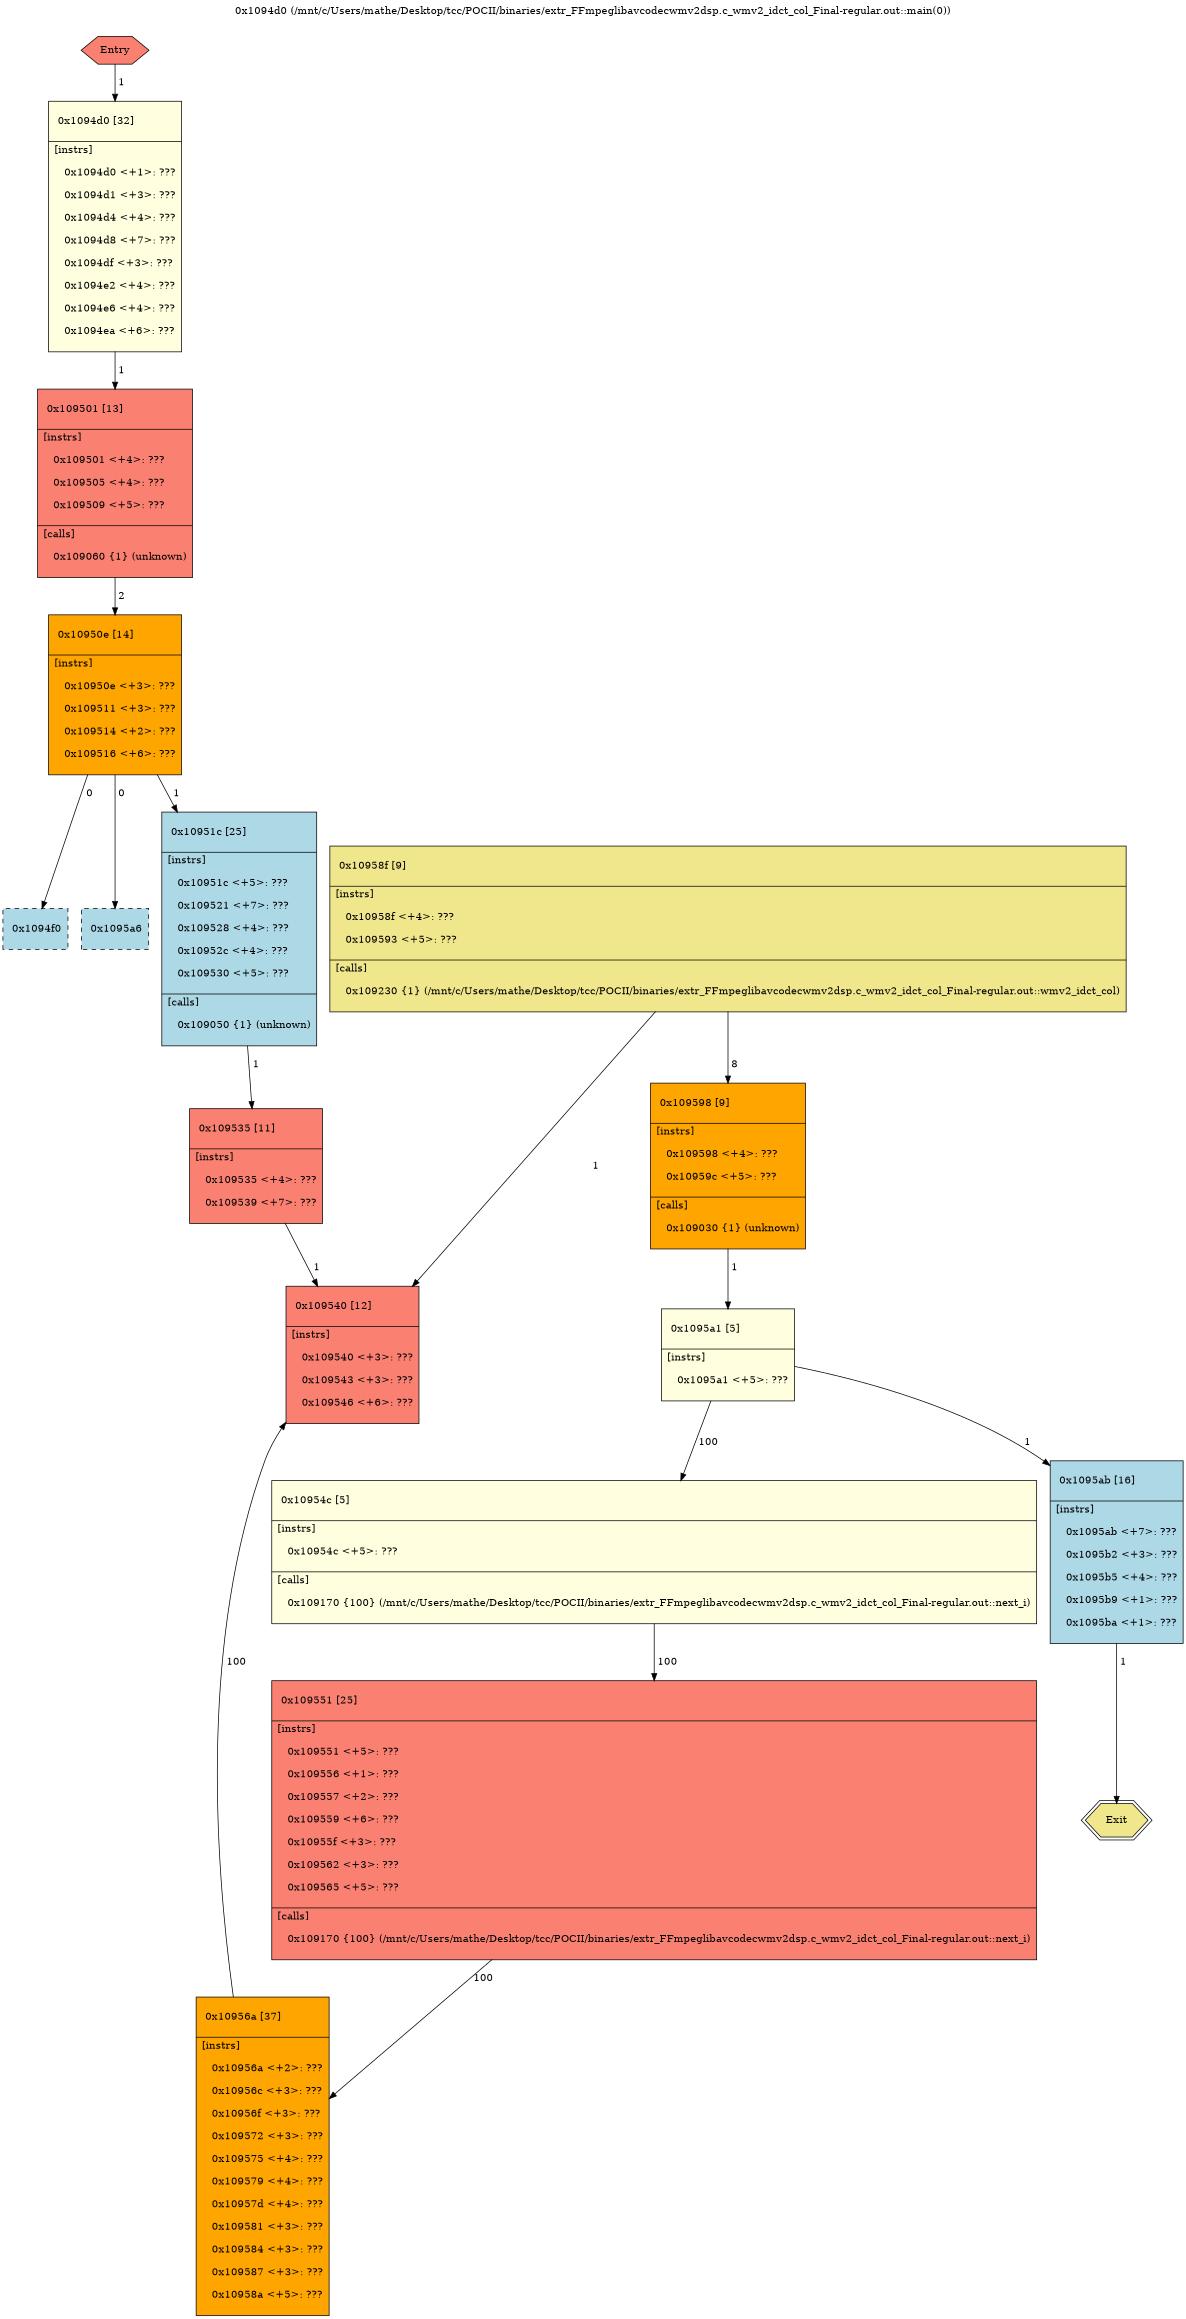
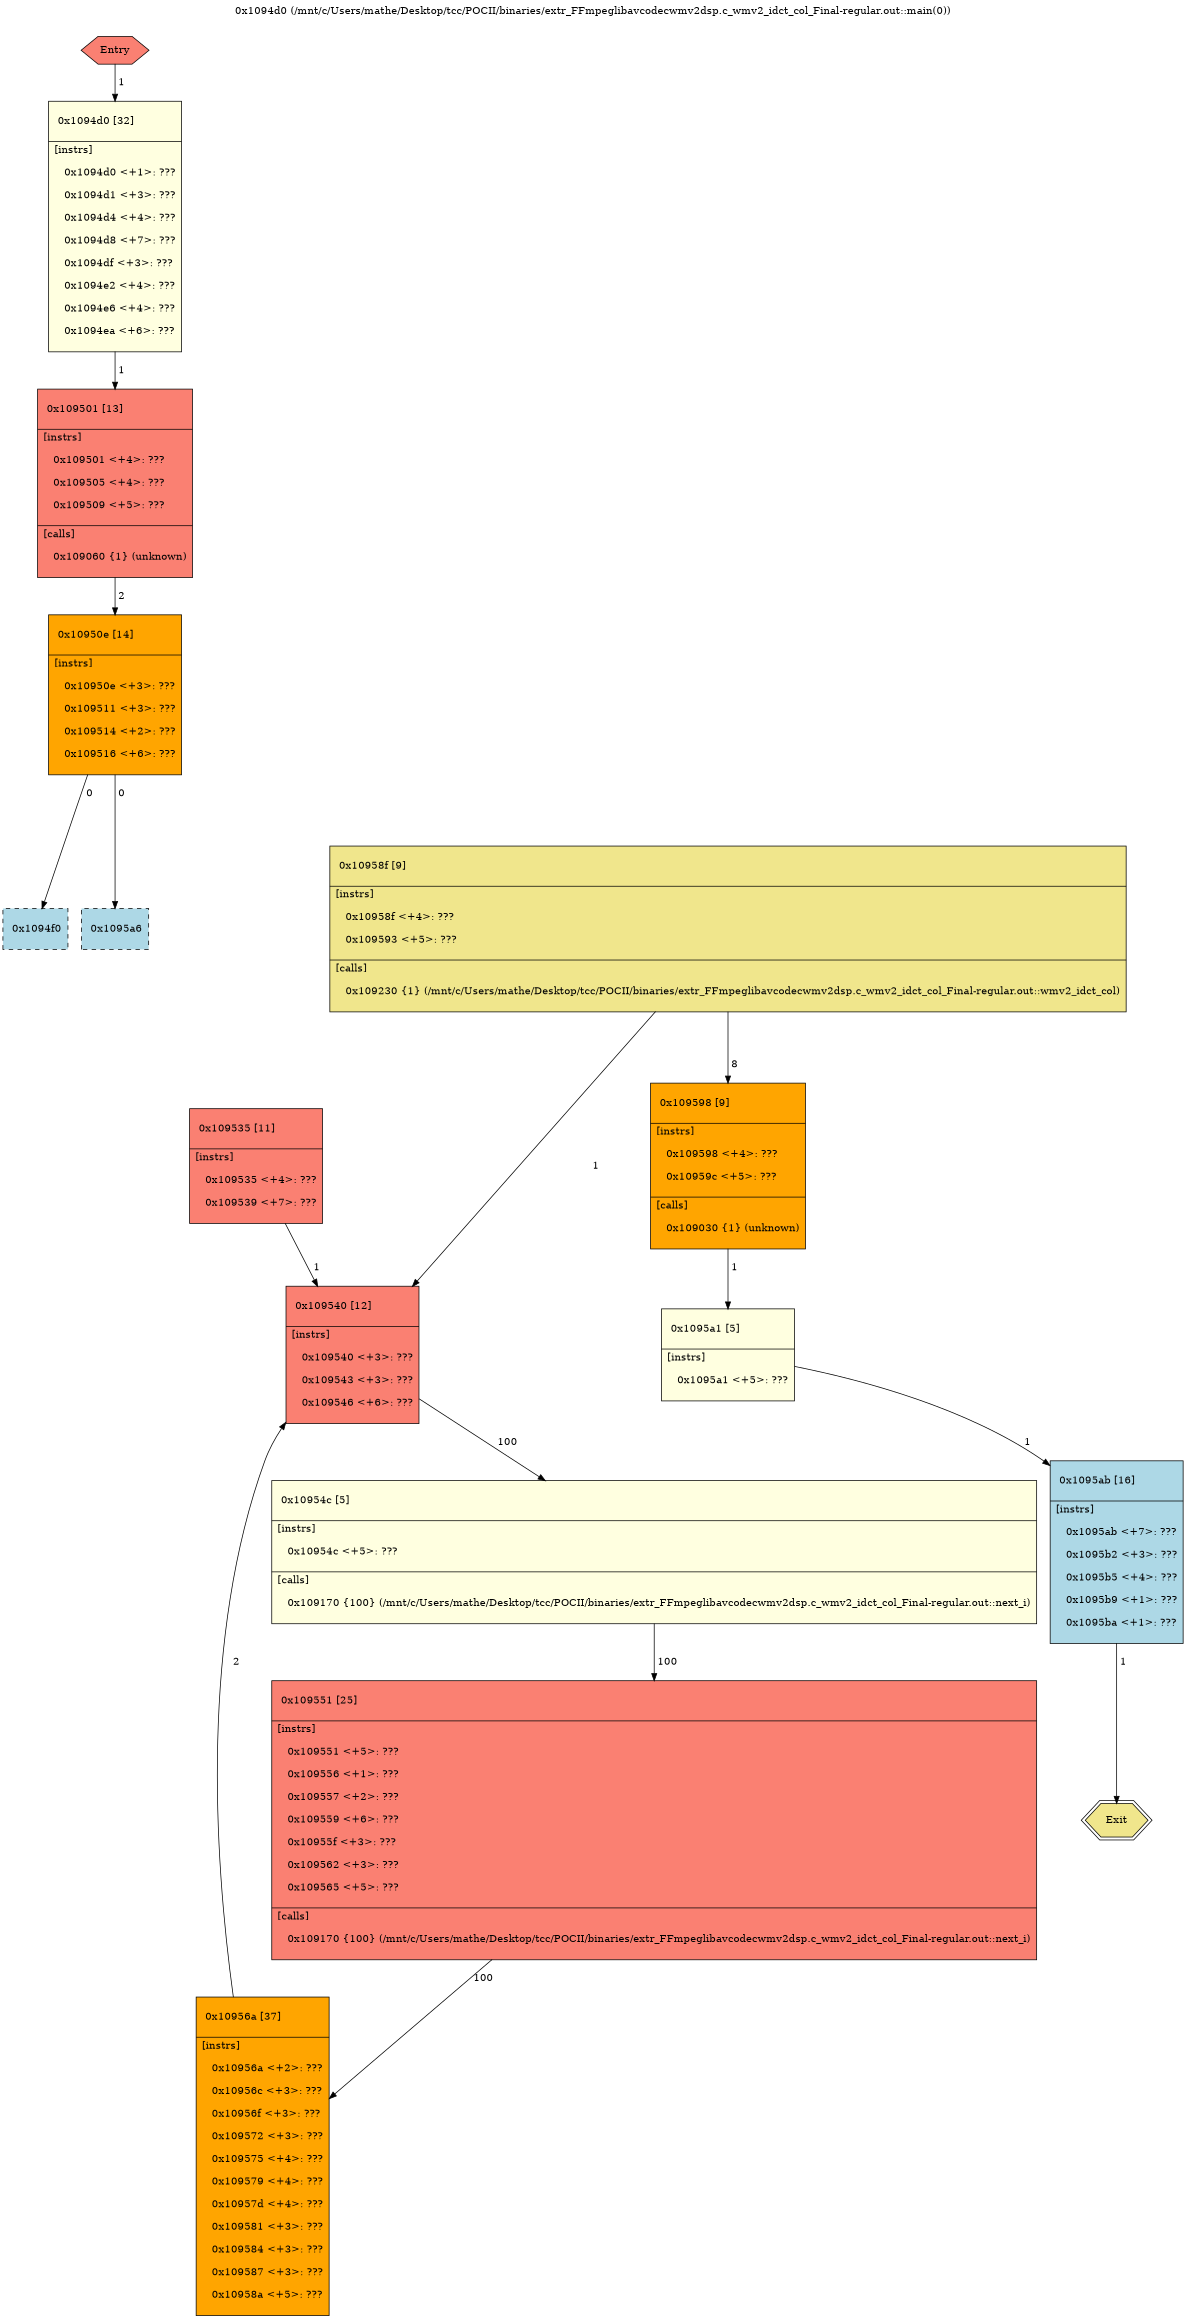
node "0x10951c [25]": removed
edge "0x1095a1 [5]" -> "0x10954c [5]": now "0x109540 [12]" -> "0x10954c [5]"
edge "0x10956a [37]" -> "0x109540 [12]": label " 100" -> " 2"
